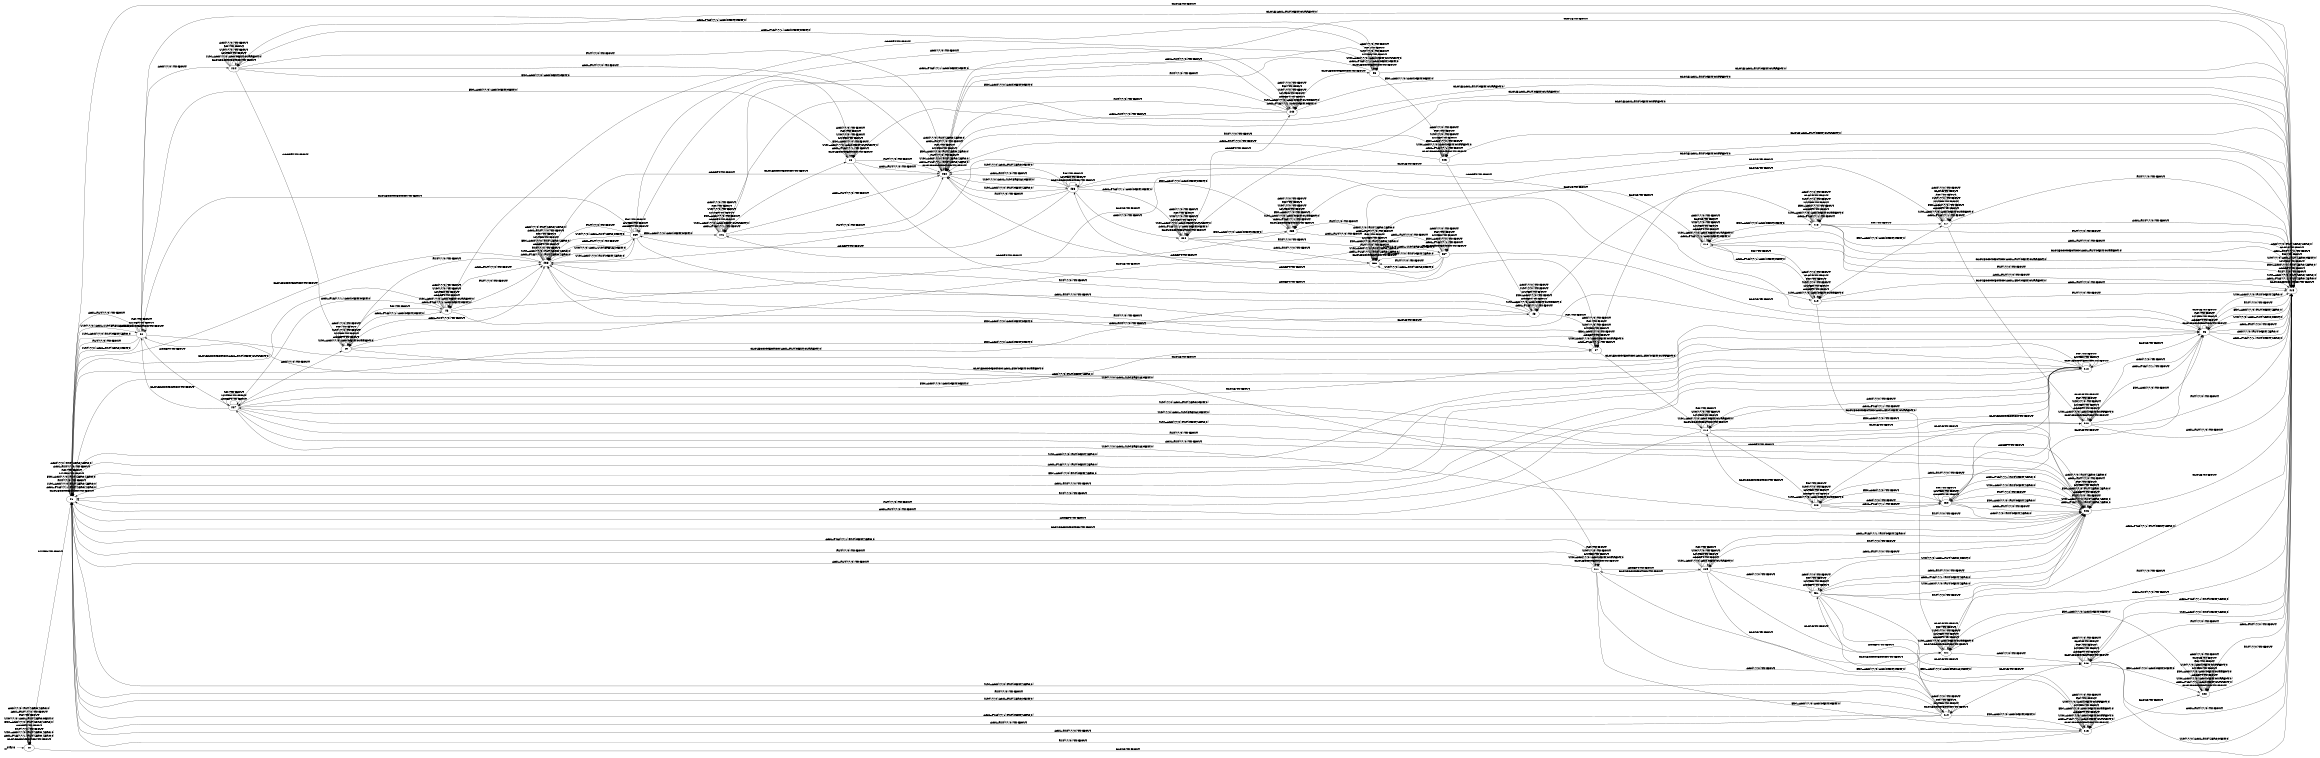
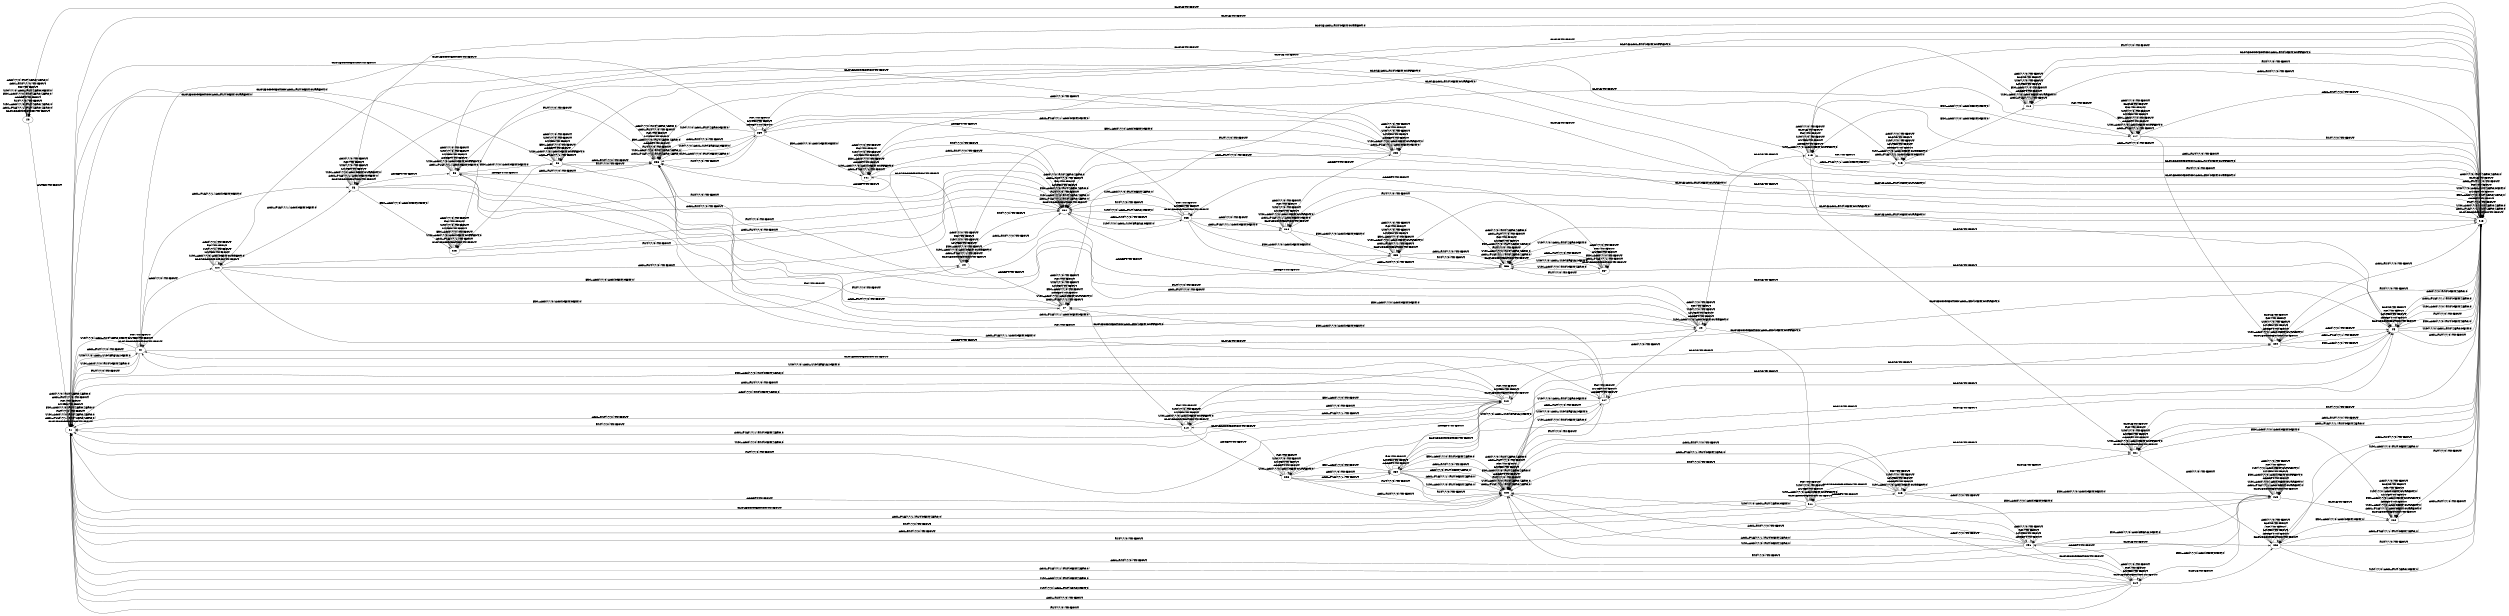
edge "s2" -> "s27": removed, label "ACCEPT/TIMEOUT"
node "__start0": removed
